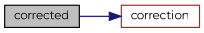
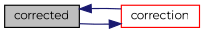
edge "correction" -> "corrected": added
